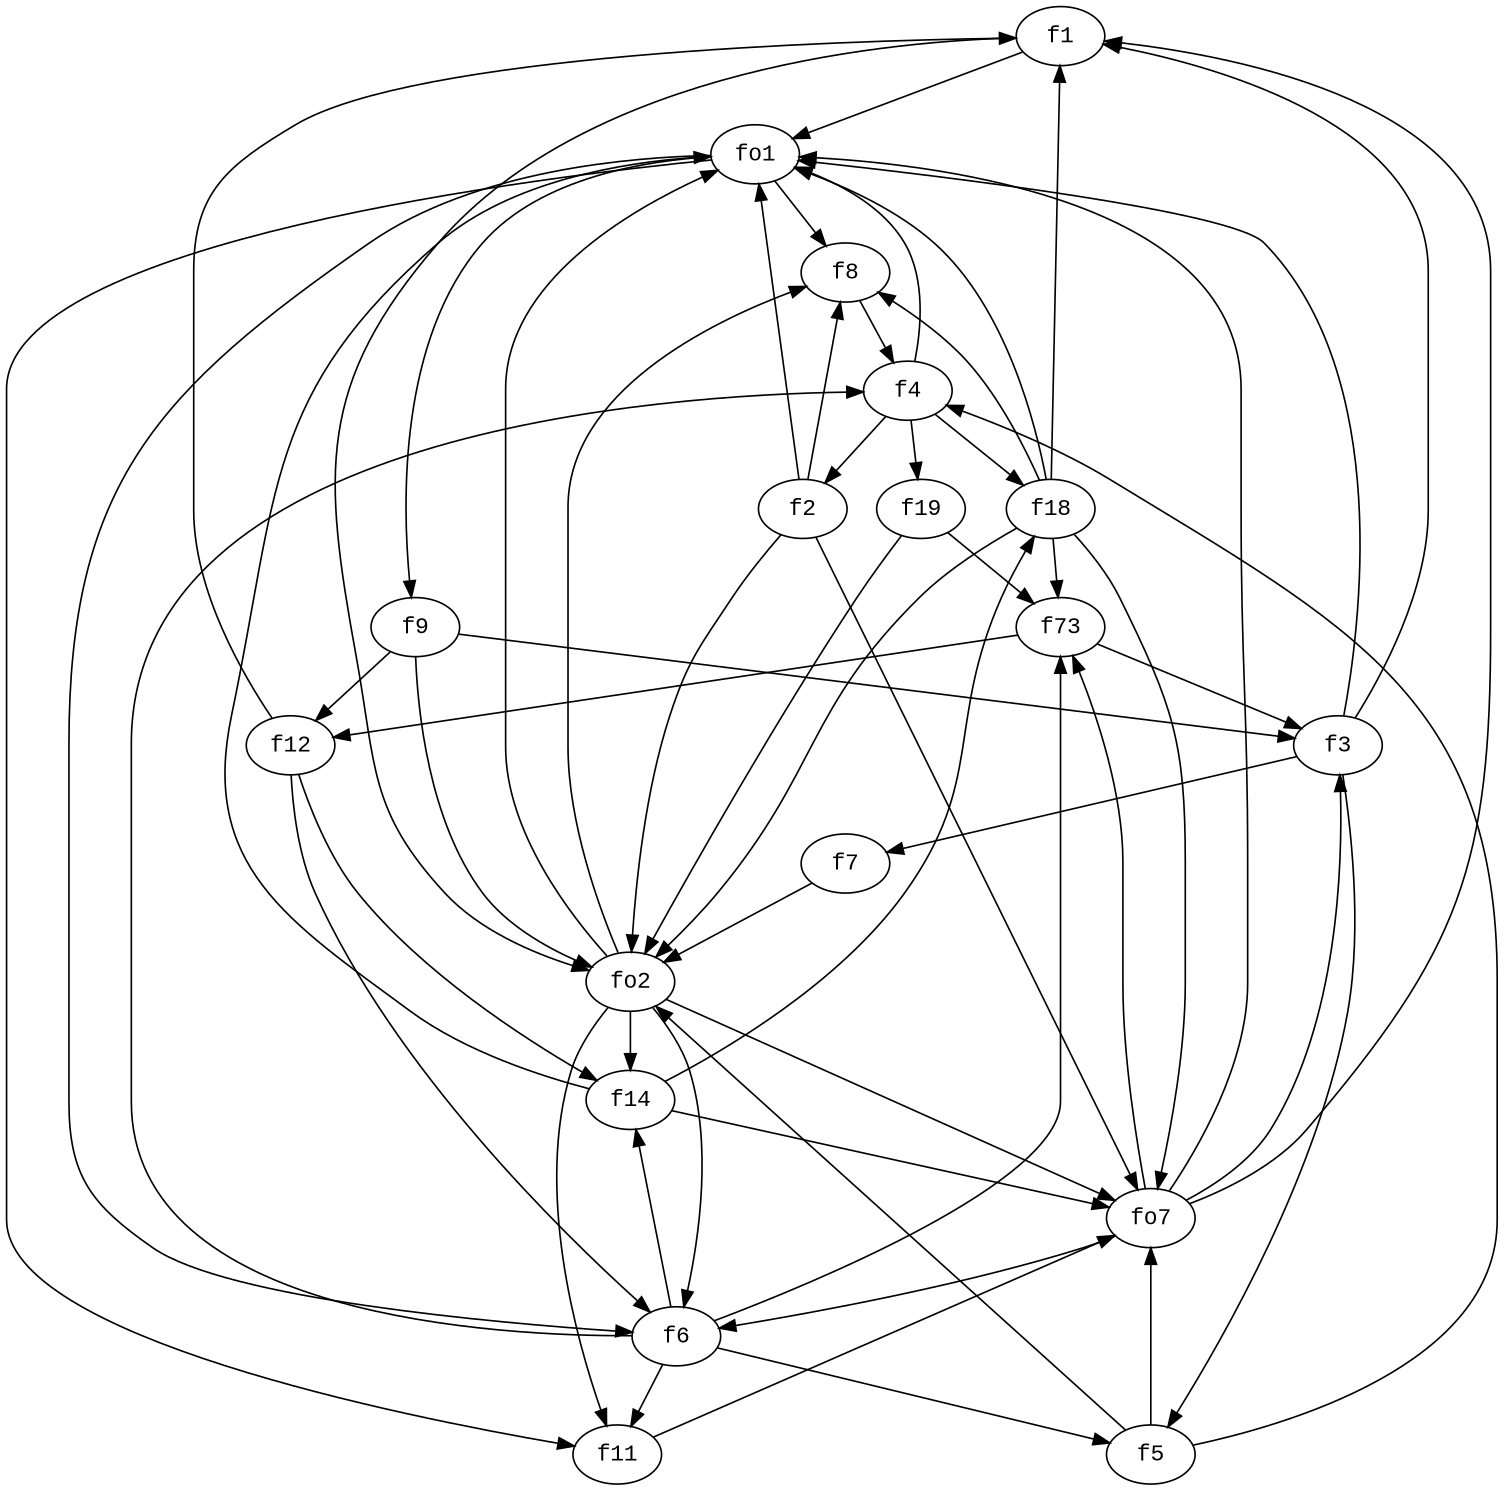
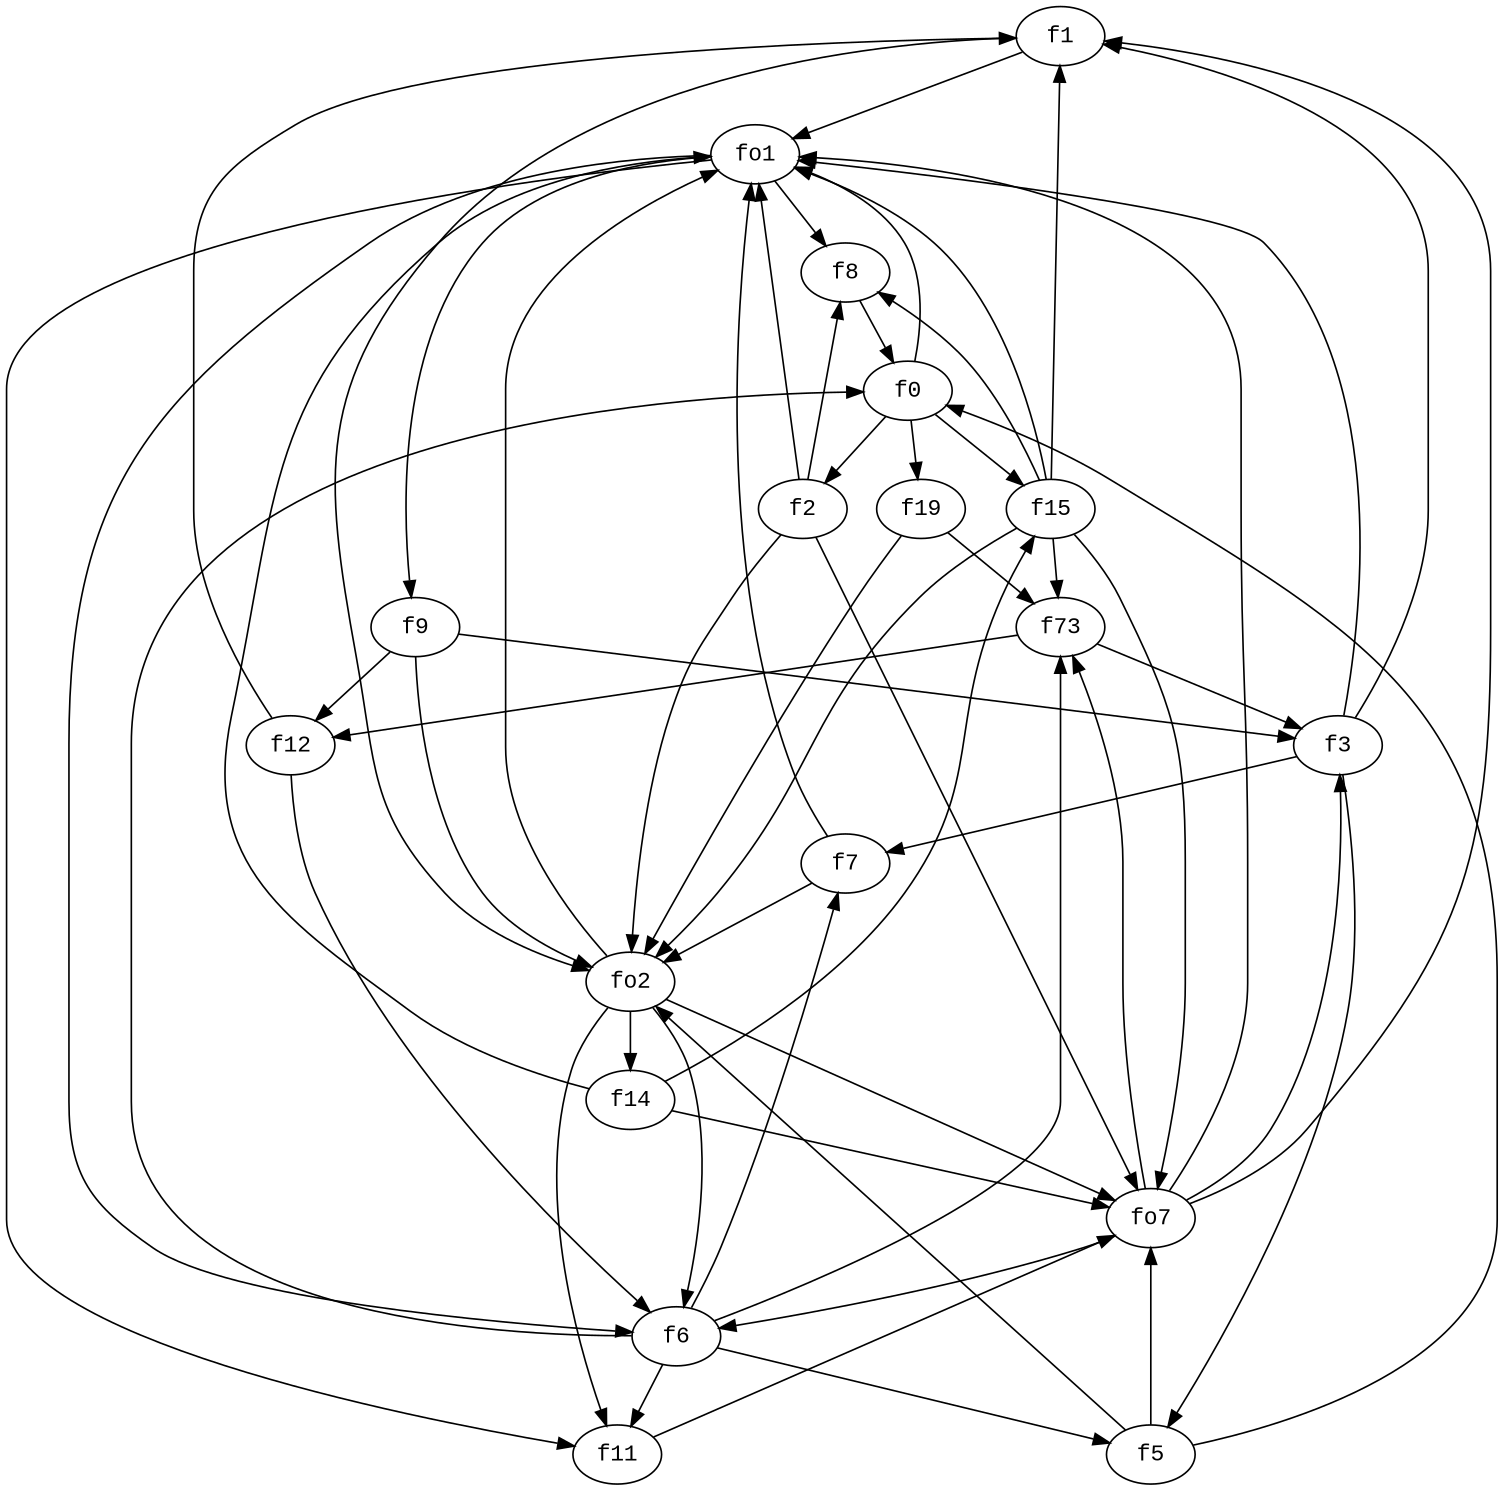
node "f4": label "f4" -> "f0"
node "f18": label "f18" -> "f15"
edge "f7" -> "fo1": added
edge "fo2" -> "f8": removed
edge "f12" -> "f14": removed
edge "f6" -> "f14": now "f6" -> "f7"
